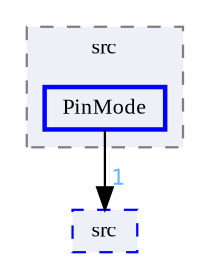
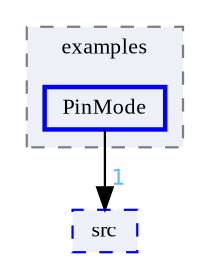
cluster "src": label "src" -> "examples"
